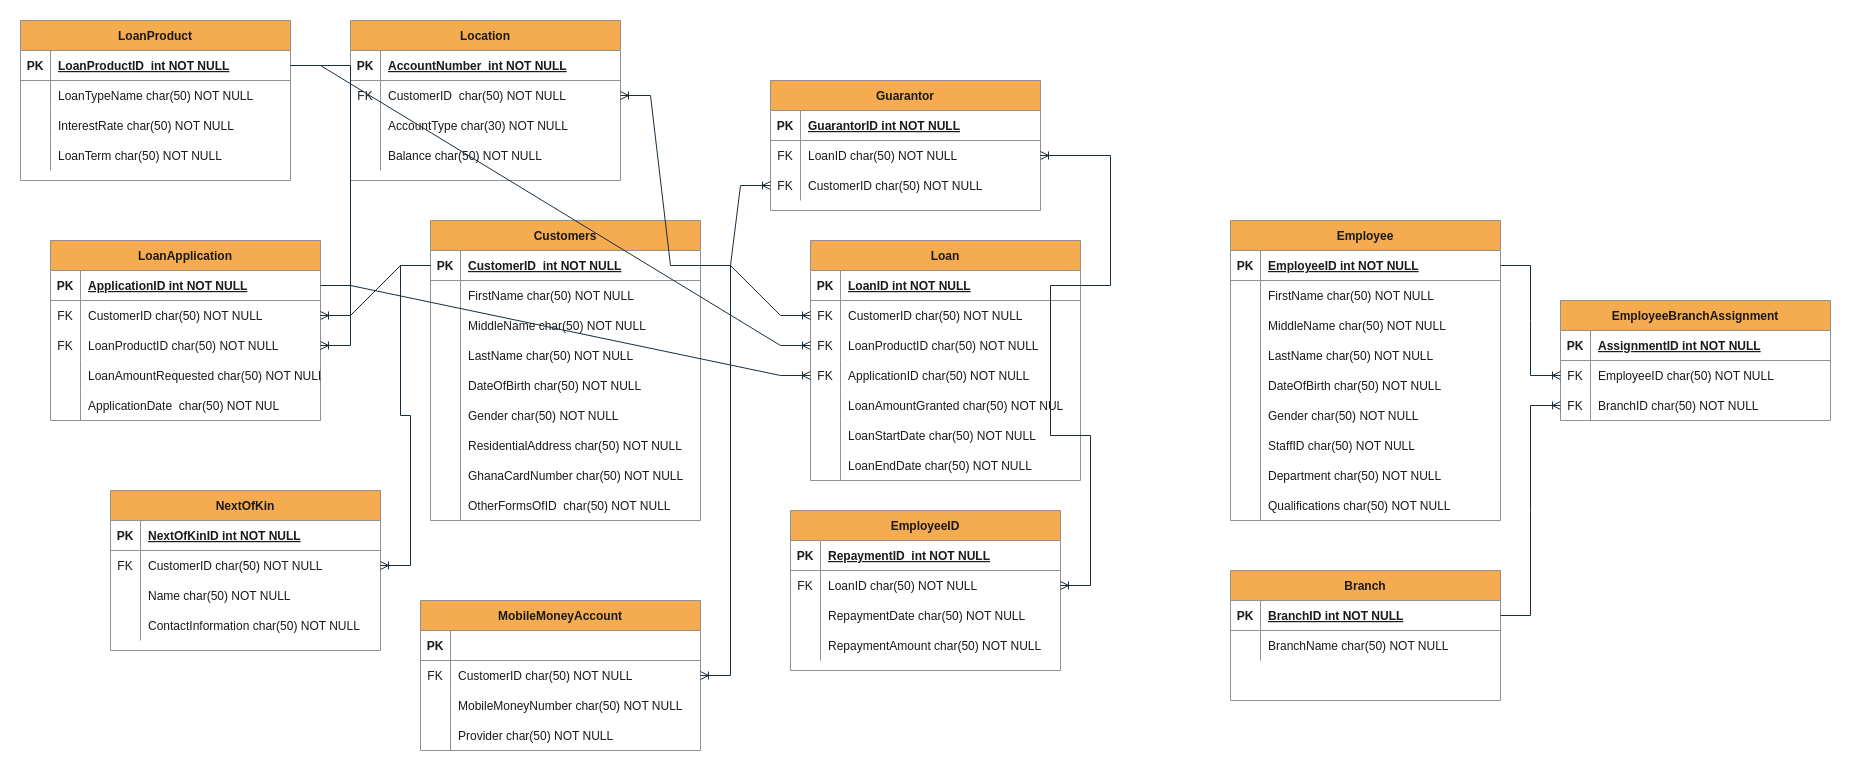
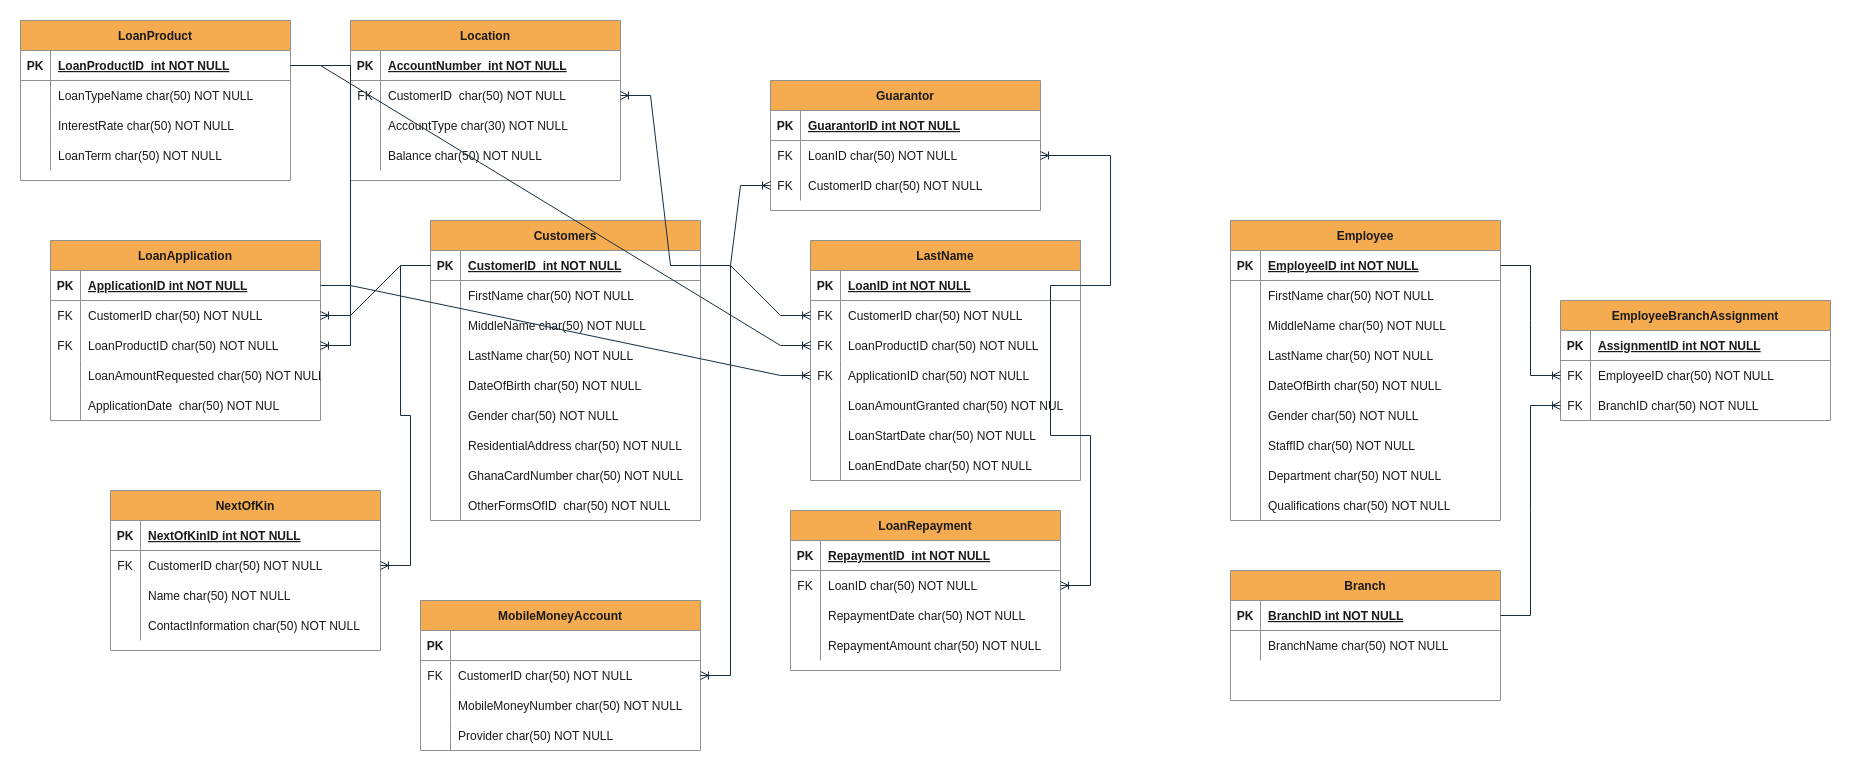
node "Loan": label "Loan" -> "LastName"
node "EmployeeID": label "EmployeeID" -> "LoanRepayment"
